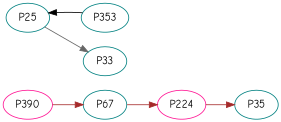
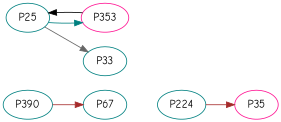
node "P353": color teal -> deeppink
edge "P25" -> "P353": added
node "P390": color deeppink -> teal
edge "P67" -> "P224": removed
node "P224": color deeppink -> teal
node "P35": color teal -> deeppink
